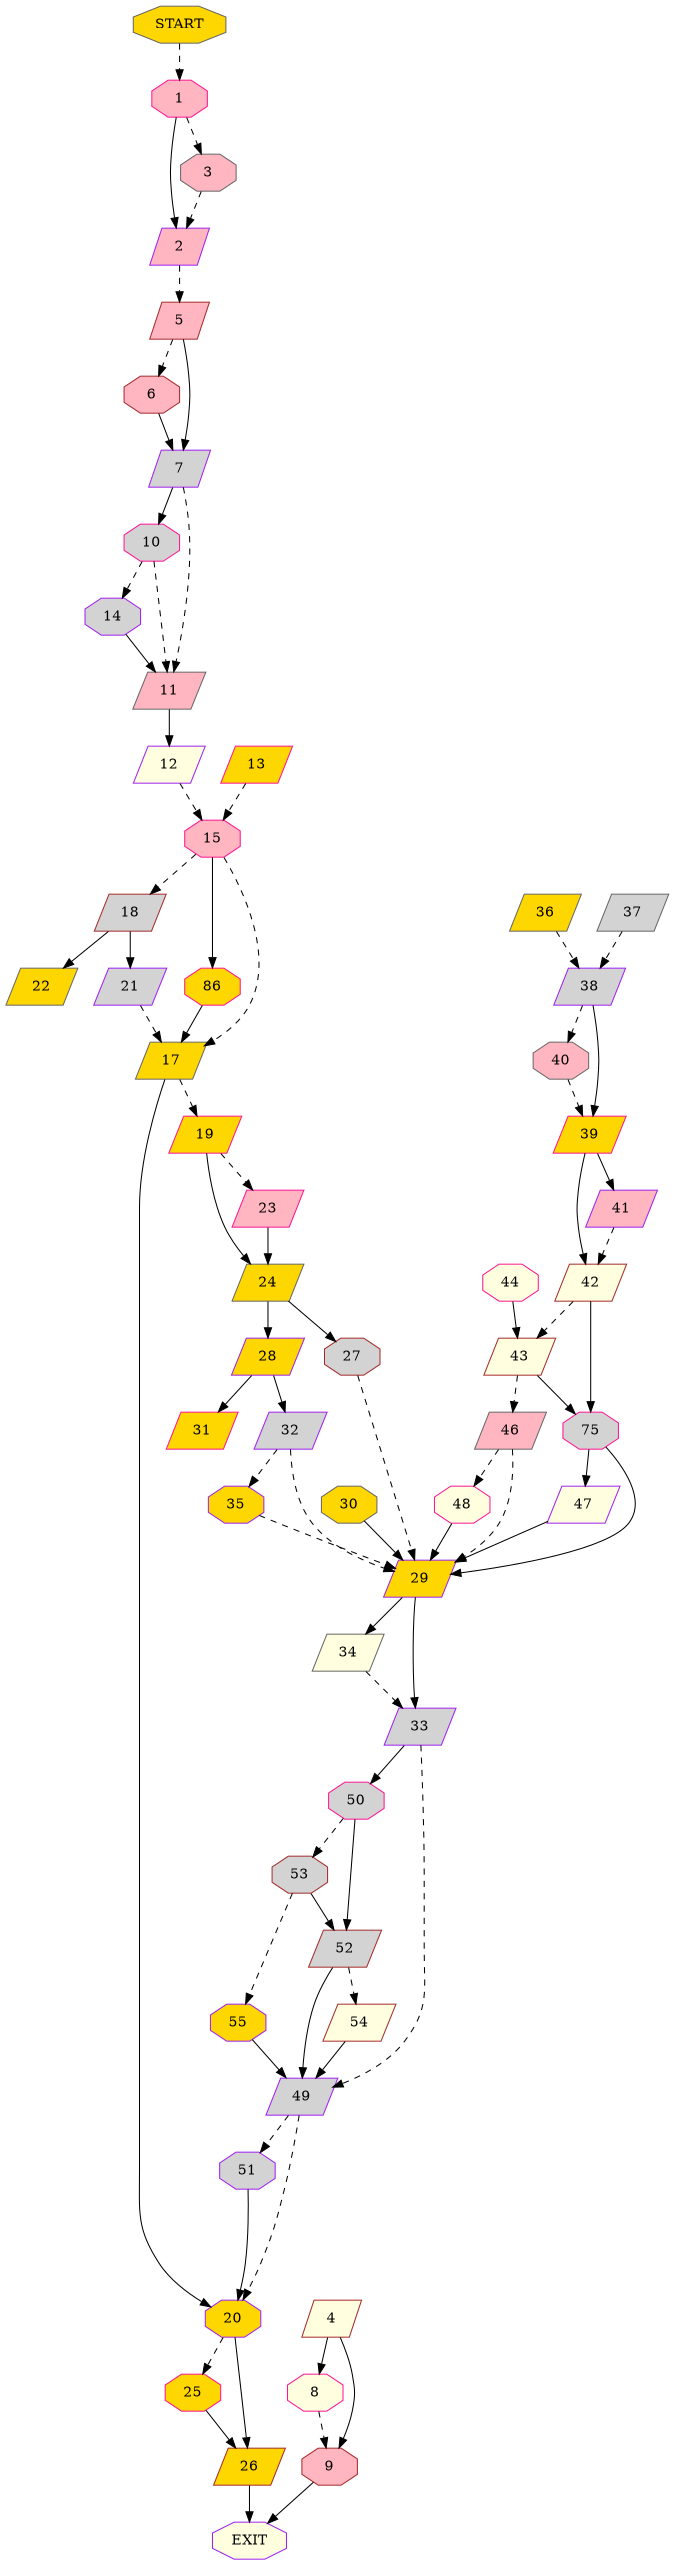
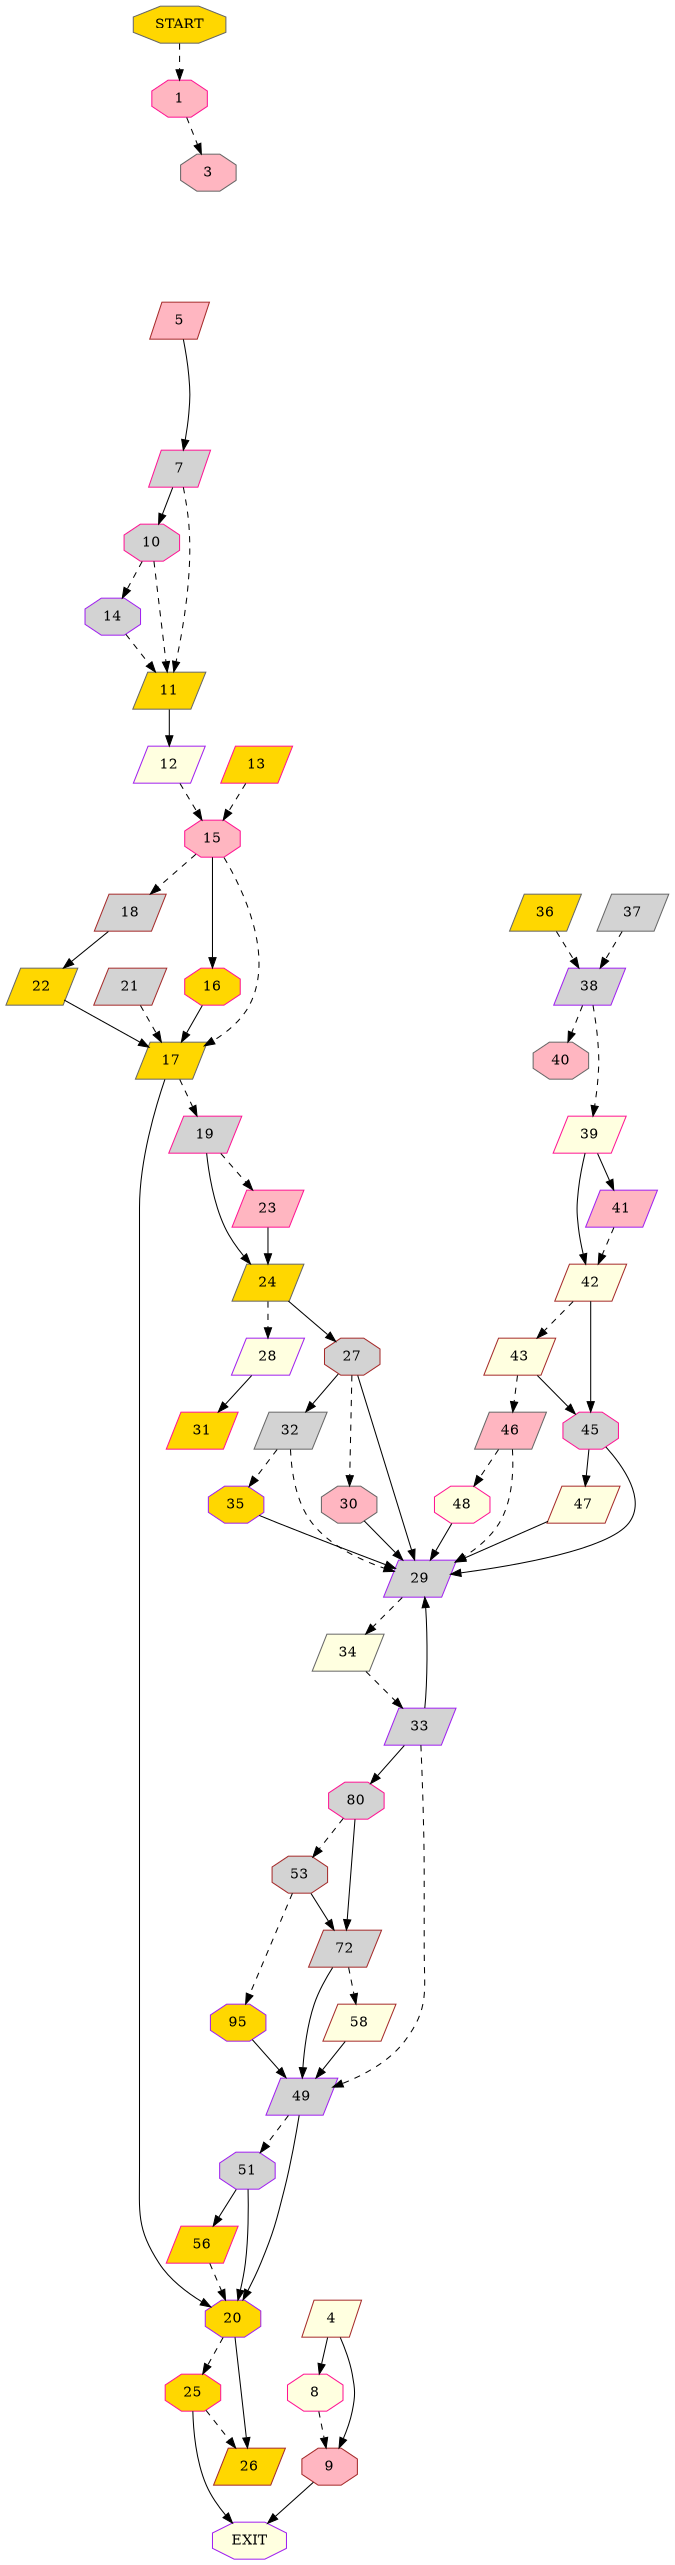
node "2": removed
node "6": removed
node "7": color purple -> deeppink
edge "14" -> "11": style solid -> dashed
node "11": fillcolor lightpink -> gold
edge "18" -> "21": removed
node "21": color purple -> brown
node "86": label "86" -> "16"
edge "22" -> "17": added
edge "38" -> "39": style solid -> dashed
edge "40" -> "39": removed
node "19": fillcolor gold -> lightgrey
node "39": fillcolor gold -> lightyellow
node "44": removed
edge "24" -> "28": style solid -> dashed
node "28": fillcolor gold -> lightyellow
edge "28" -> "32": now "27" -> "32"
edge "27" -> "30": added
node "32": color purple -> gray40
node "75": label "75" -> "45"
edge "27" -> "29": style dashed -> solid
node "30": fillcolor gold -> lightpink
node "47": color purple -> brown
edge "35" -> "29": style dashed -> solid
node "29": fillcolor gold -> lightgrey
edge "29" -> "34": style solid -> dashed
edge "29" -> "33": reversed
node "50": label "50" -> "80"
node "52": label "52" -> "72"
node "55": label "55" -> "95"
node "54": label "54" -> "58"
edge "49" -> "20": style dashed -> solid
node "56": added
edge "25" -> "26": style solid -> dashed
edge "26" -> "EXIT": now "25" -> "EXIT"
